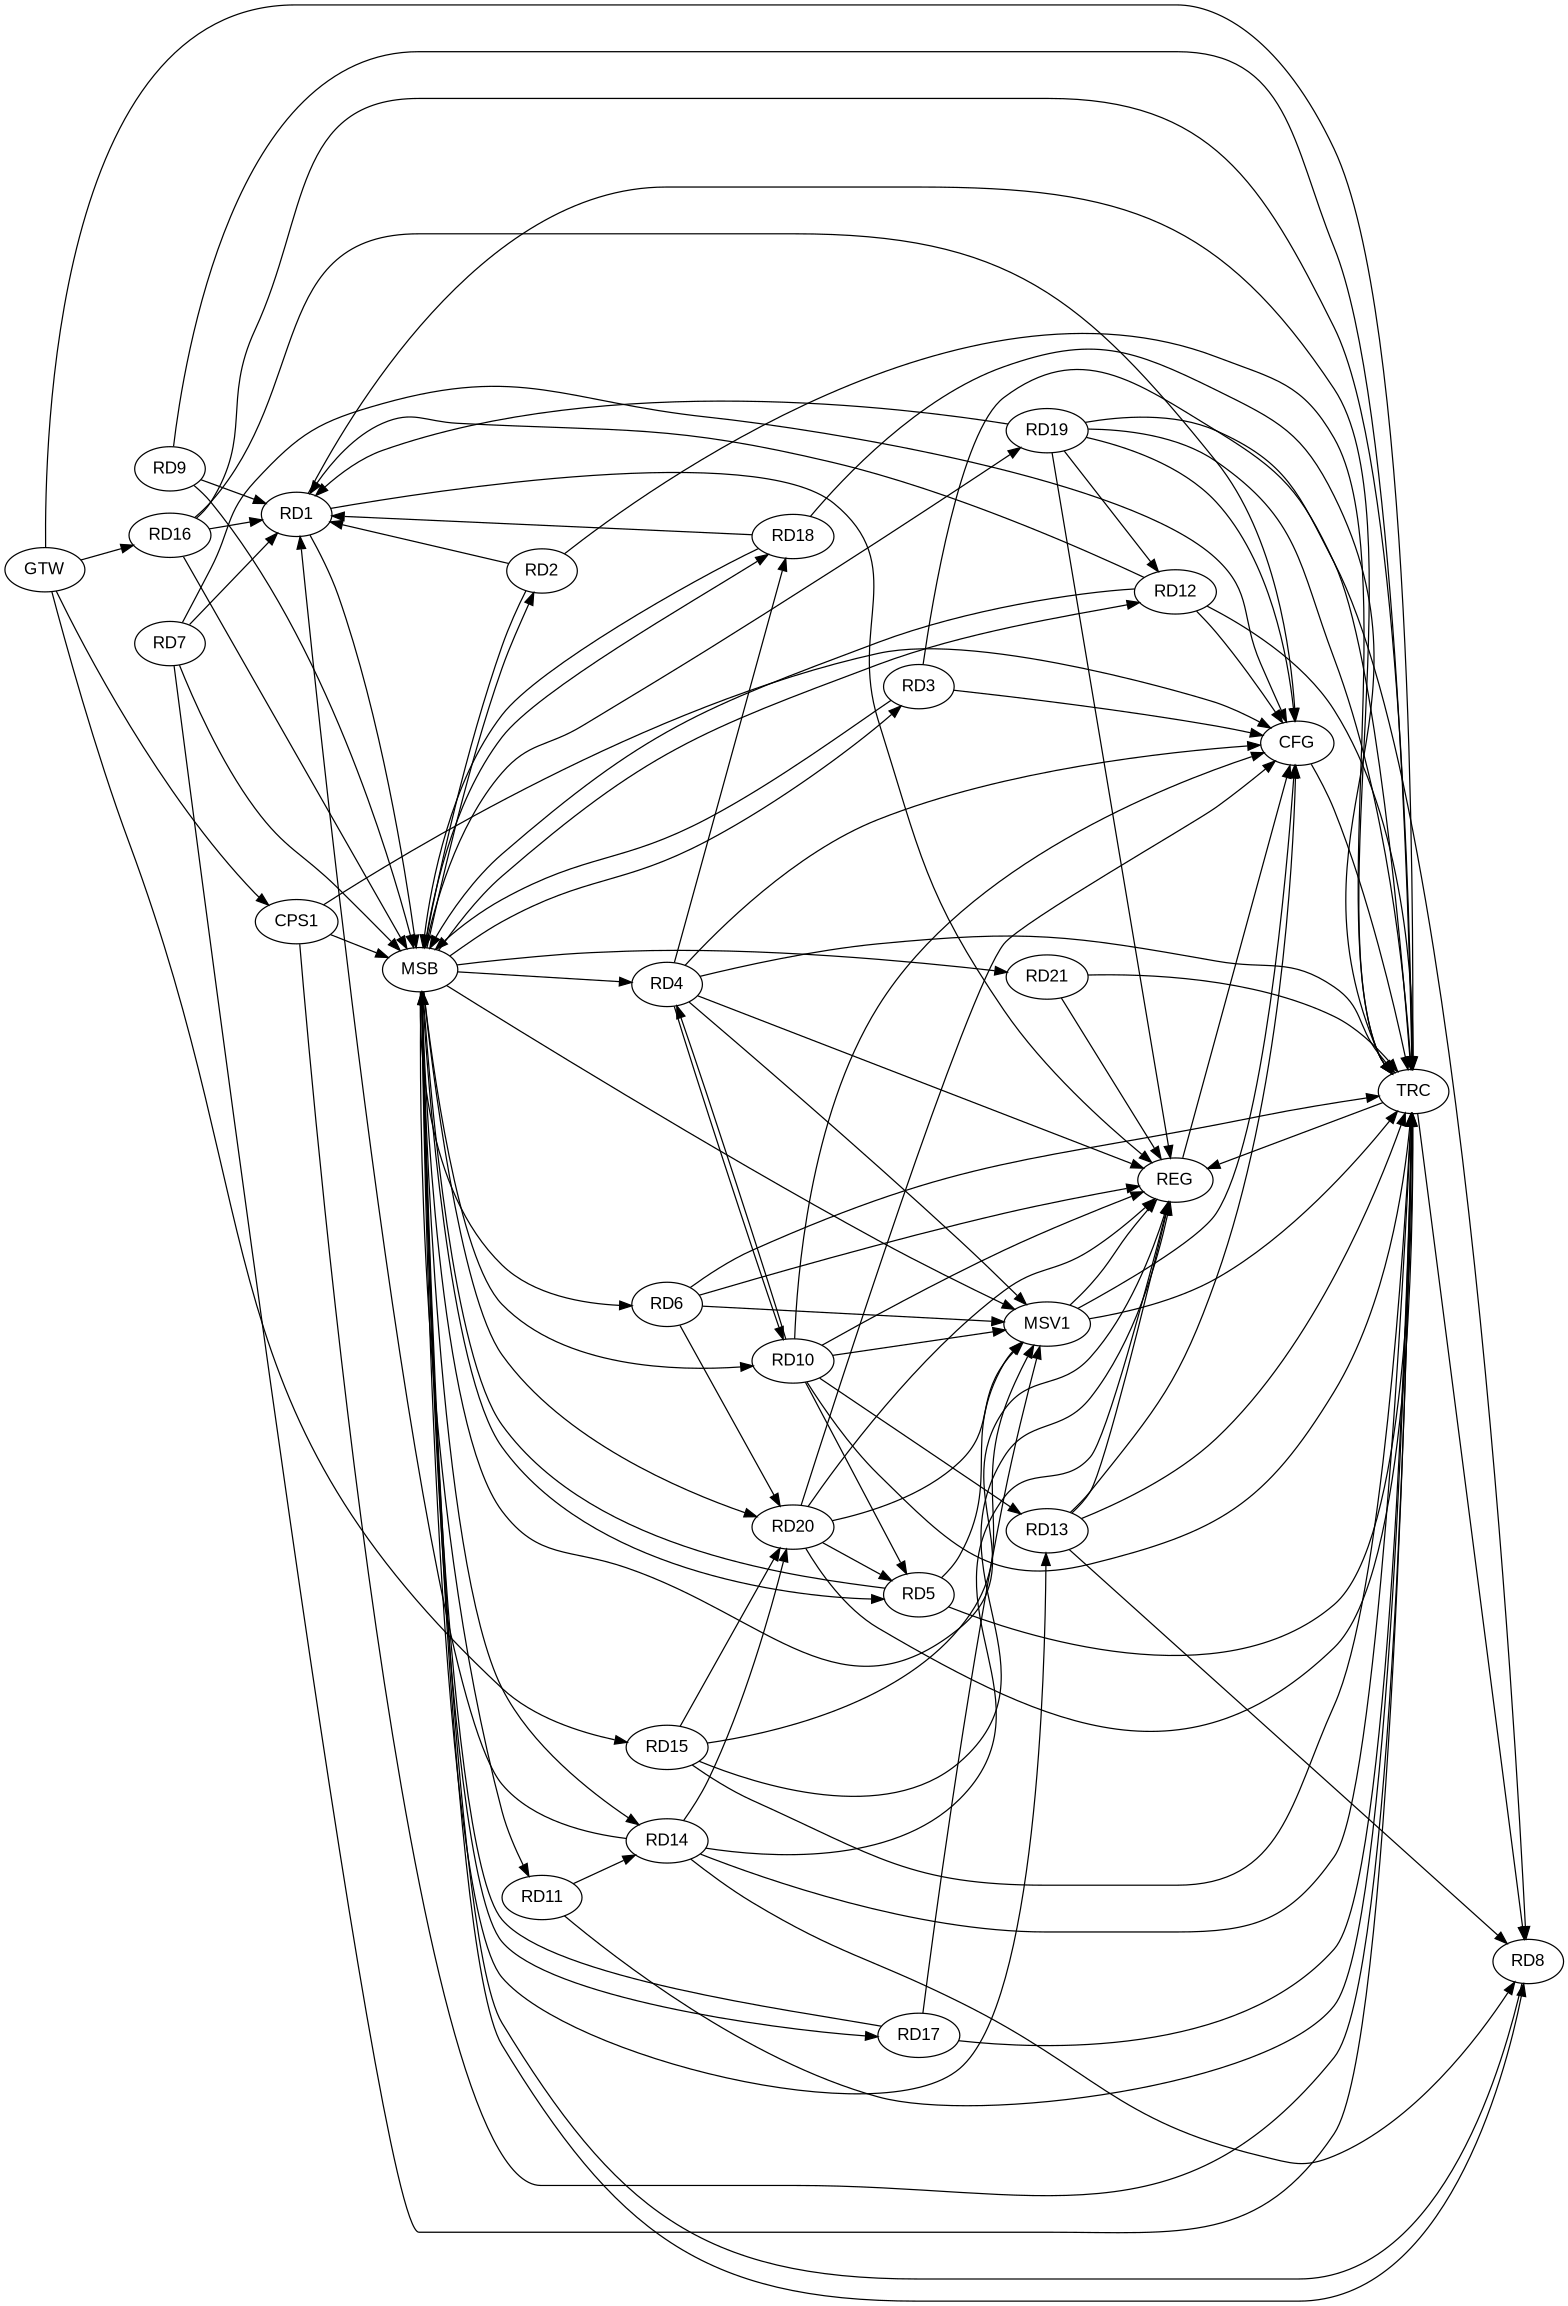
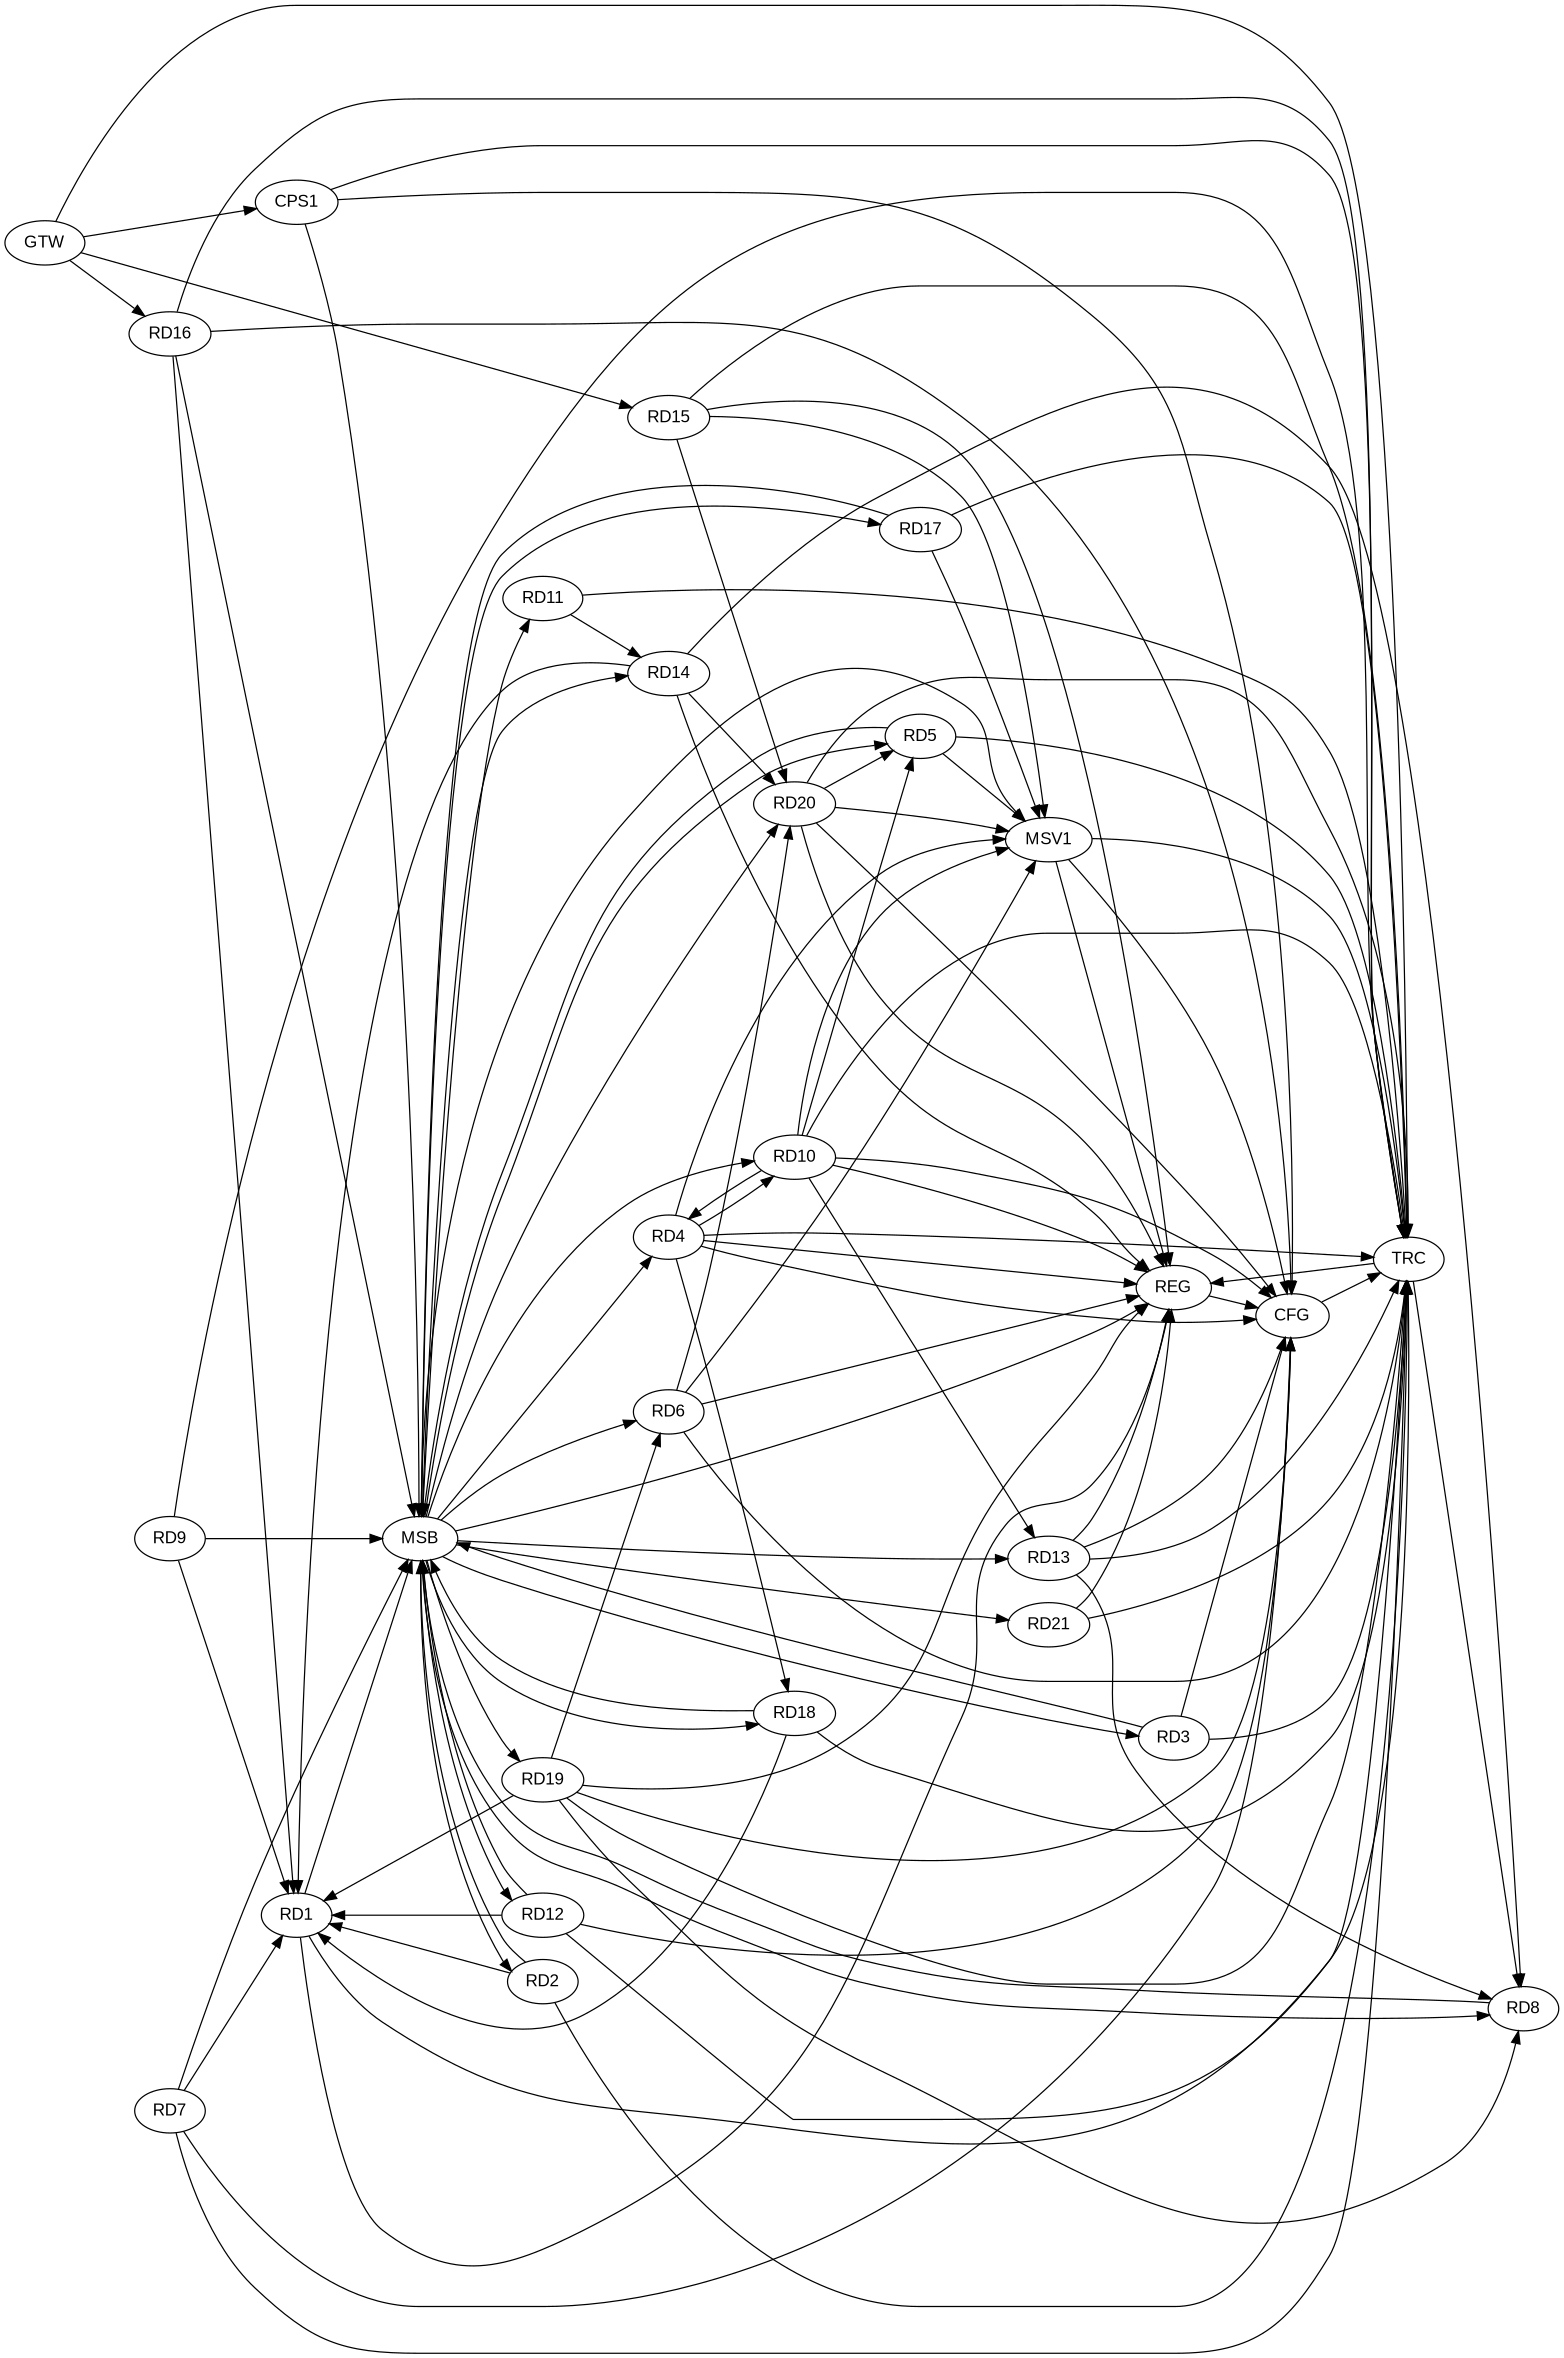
edge "RD19" -> "RD12": now "RD19" -> "RD6"
edge "RD14" -> "TRC": removed
